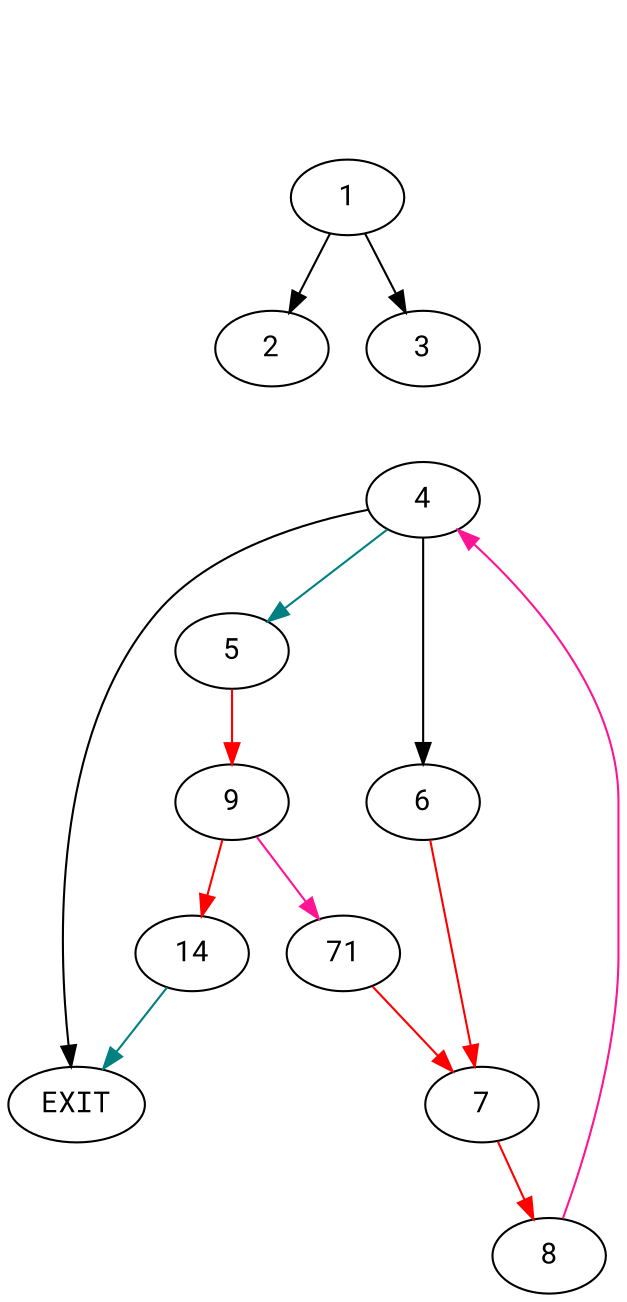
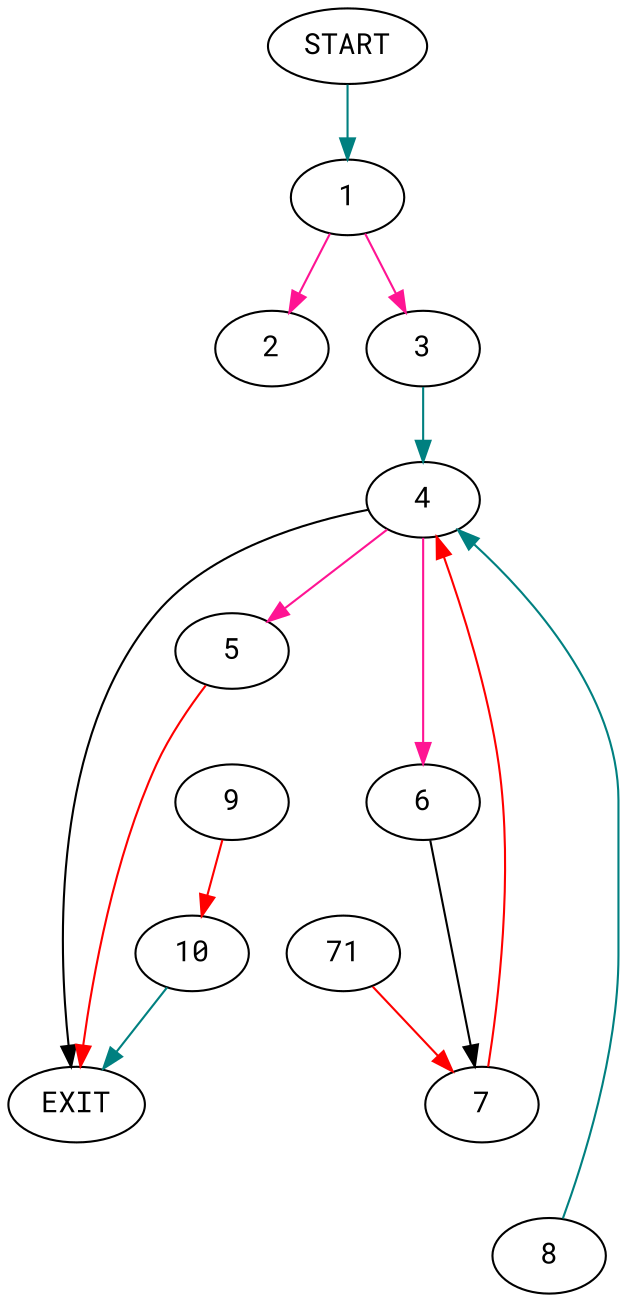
node "START": added
edge "1" -> "2": color black -> deeppink
edge "1" -> "3": color black -> deeppink
edge "3" -> "4": added
edge "4" -> "5": color teal -> deeppink
edge "4" -> "6": color black -> deeppink
edge "5" -> "9": now "5" -> "EXIT"
edge "8" -> "4": color deeppink -> teal
edge "9" -> "71": removed
edge "6" -> "7": color red -> black
node "14": label "14" -> "10"
edge "7" -> "8": now "7" -> "4"
